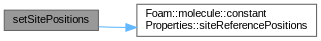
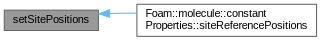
edge "setSitePositions" -> "Foam::molecule::constant Properties::siteReferencePositions": reversed
